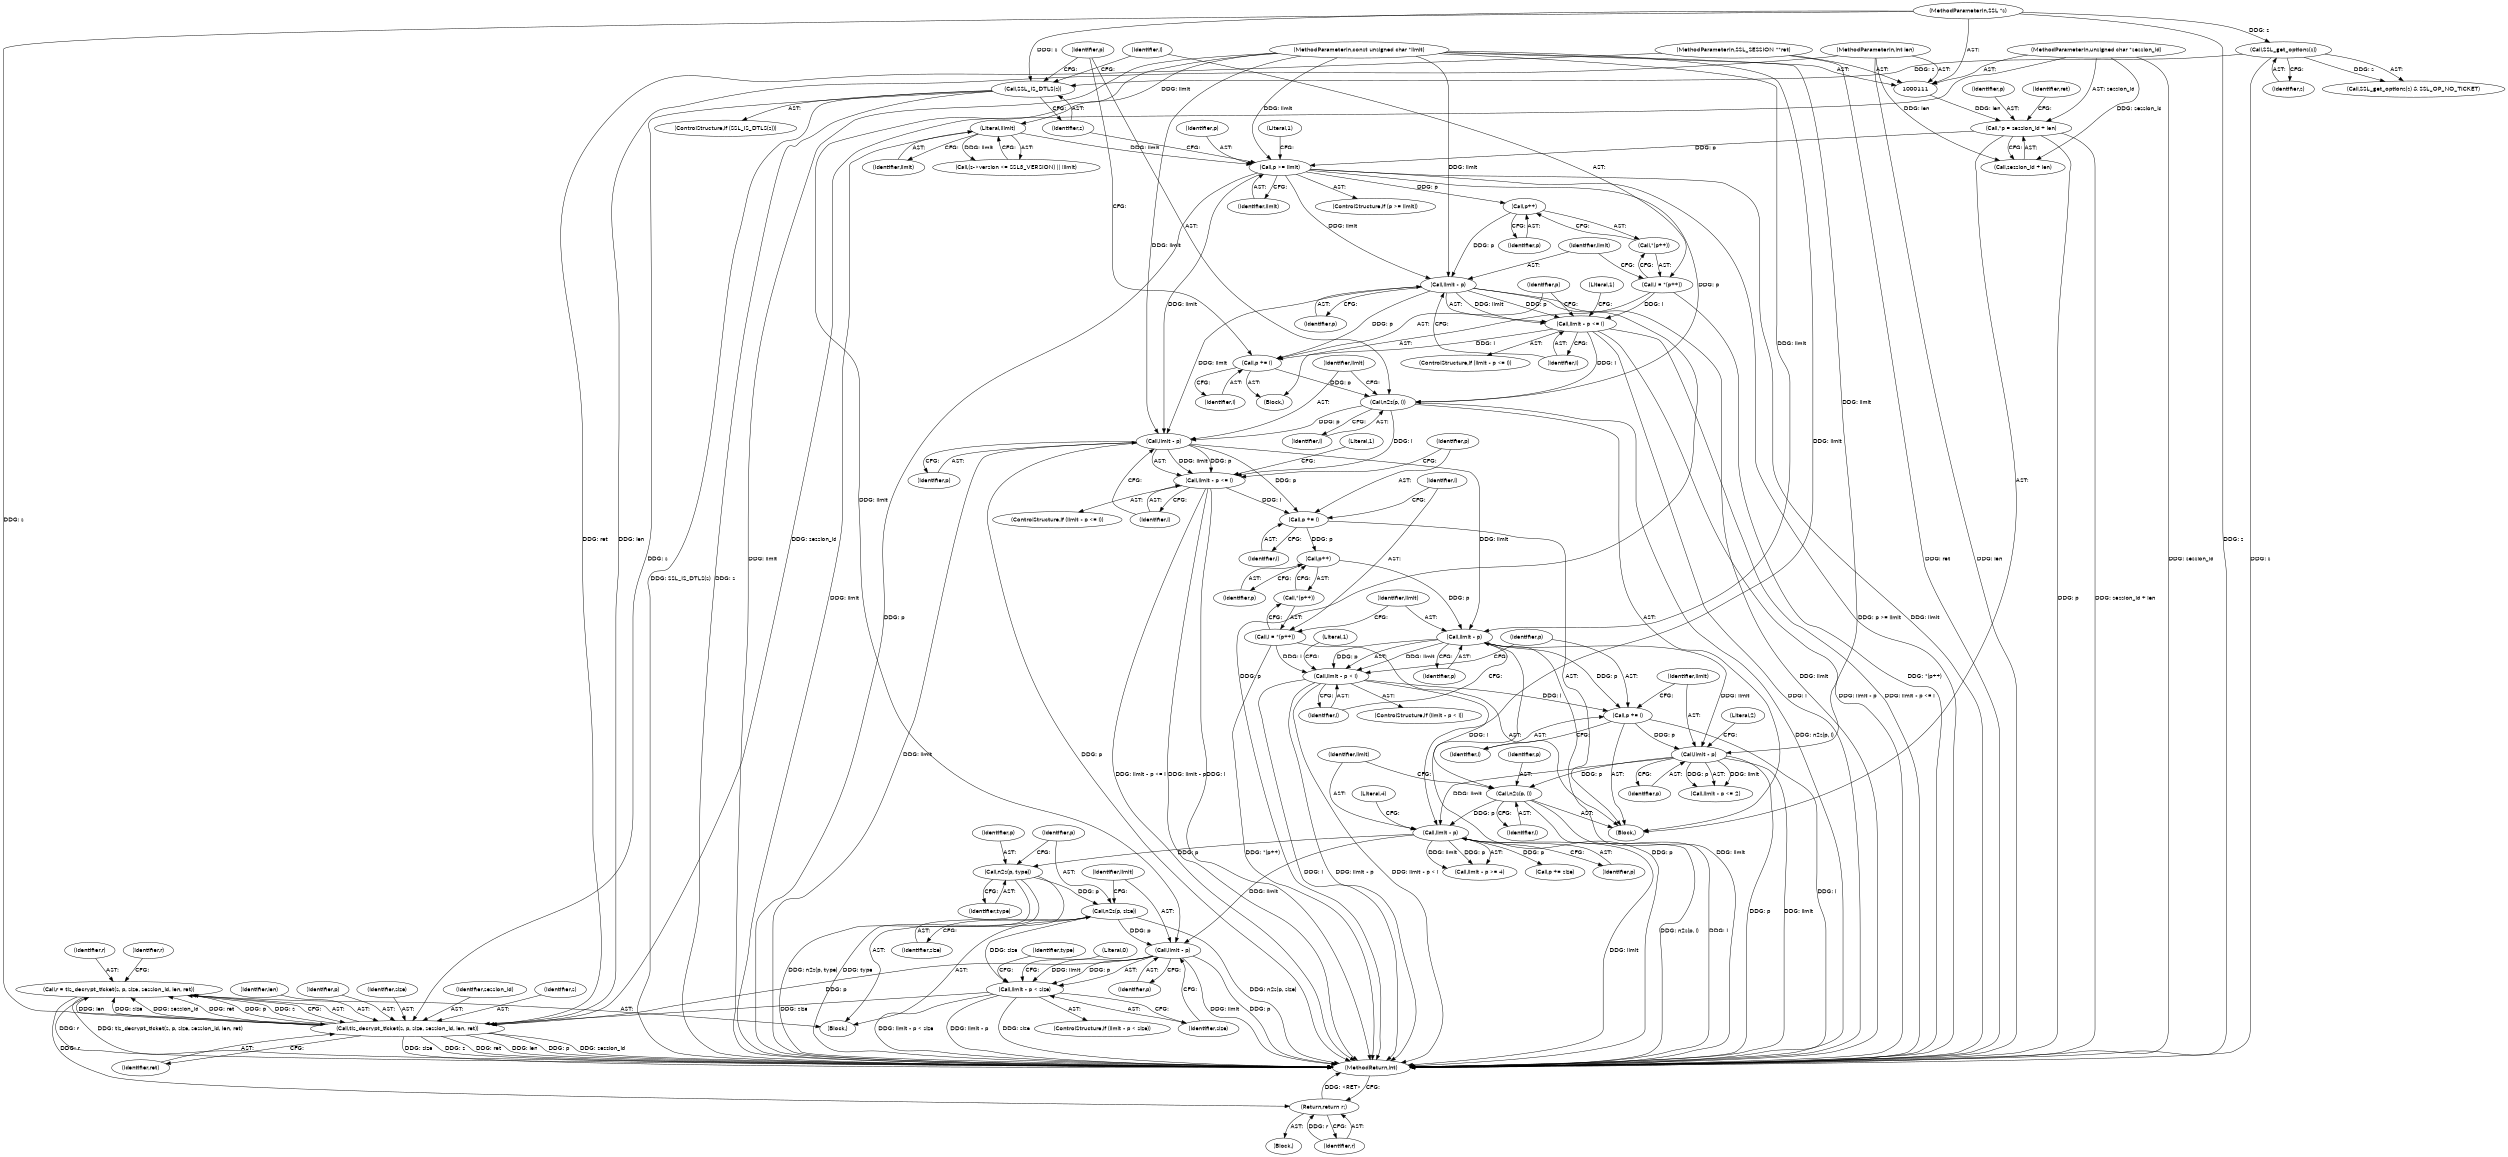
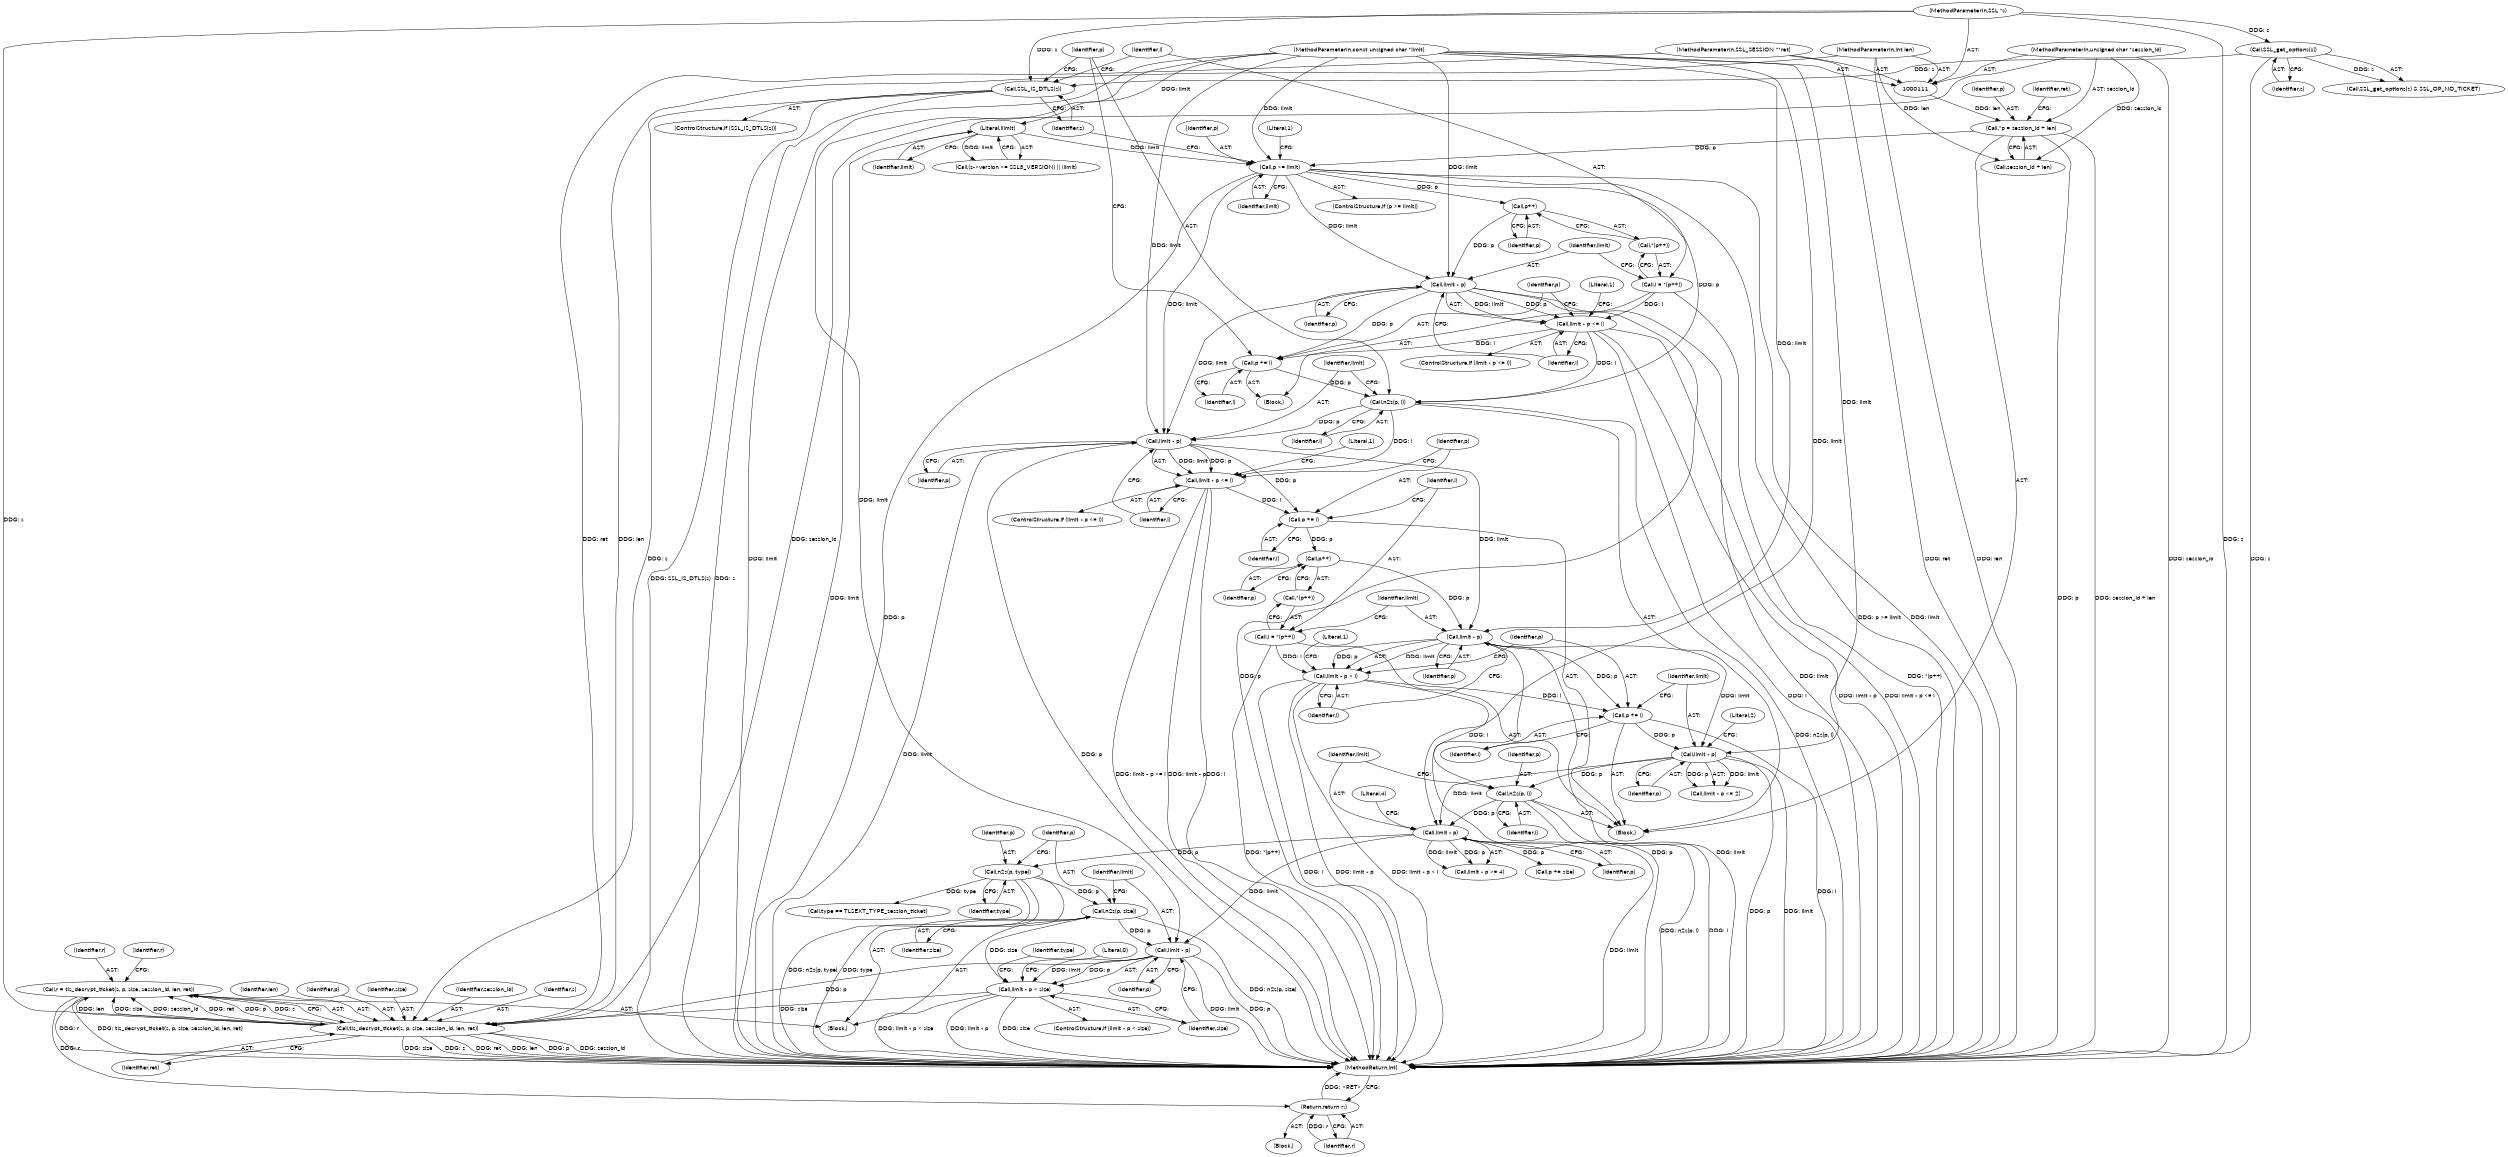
node "(ControlStructure,if (limit - p < i))": removed
node "(Call,type == TLSEXT_TYPE_session_ticket)": added
